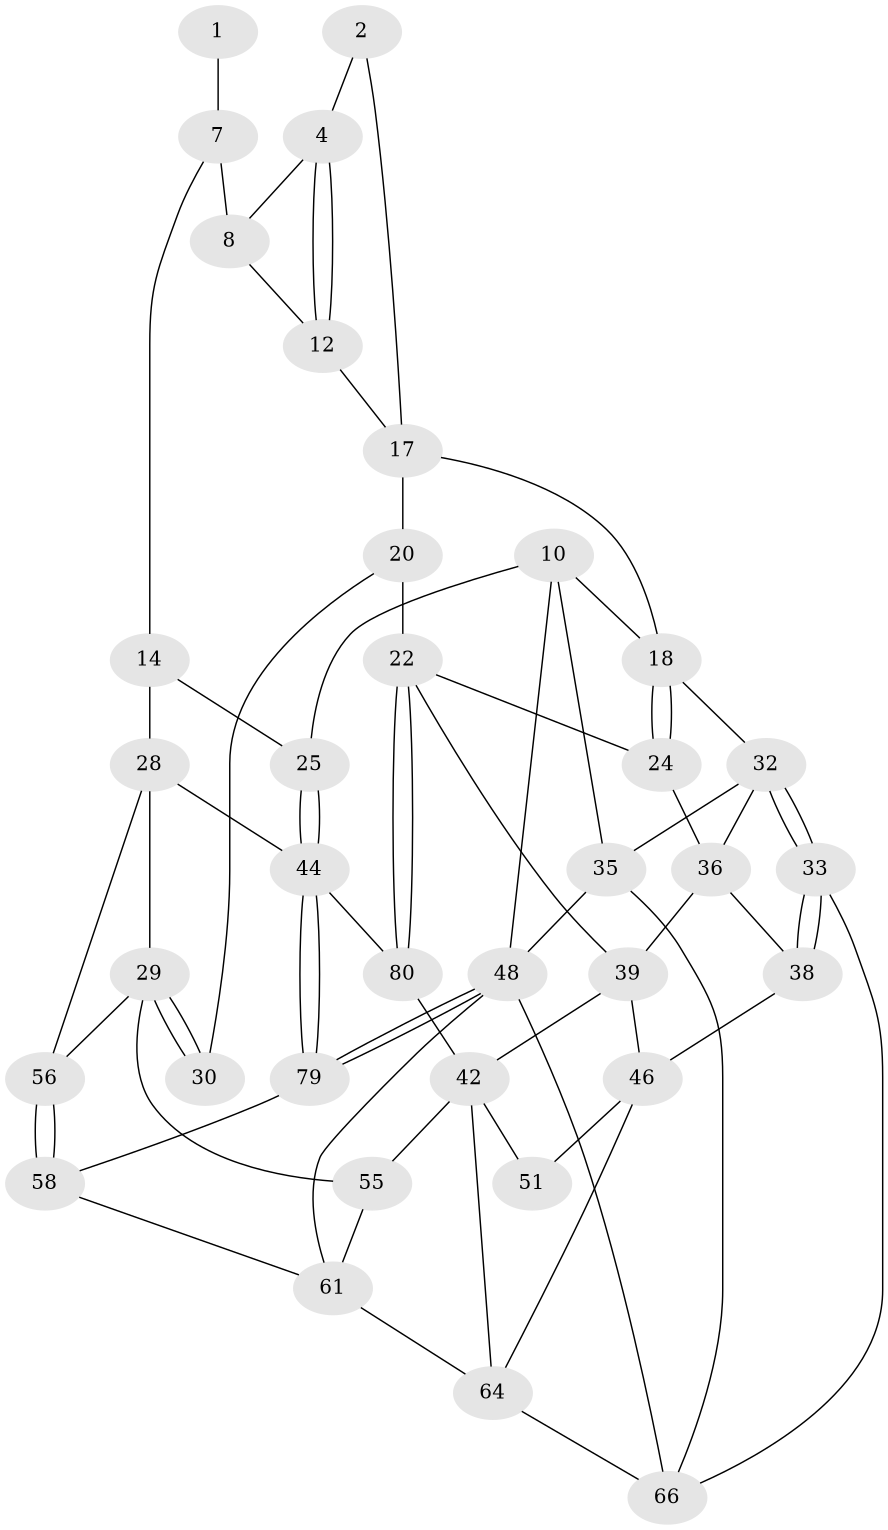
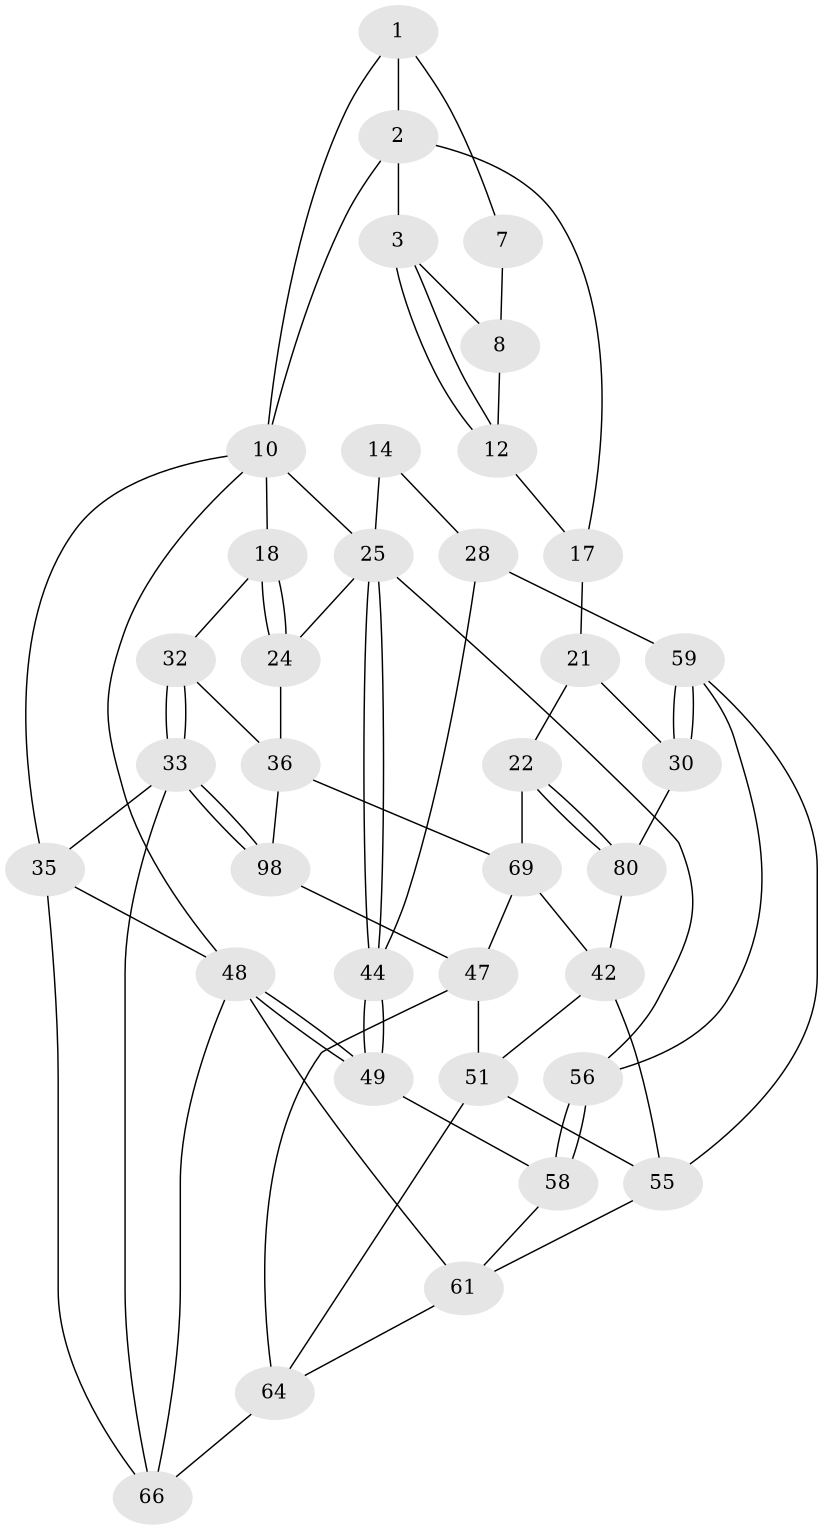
edge "1" -- "2": added
node "4": label "4" -> "3"
edge "1" -- "10": added
edge "2" -- "10": added
edge "7" -- "14": removed
edge "17" -- "18": removed
node "20": label "20" -> "21"
edge "22" -- "24": now "25" -- "24"
edge "32" -- "35": now "33" -- "35"
edge "28" -- "56": now "25" -- "56"
edge "44" -- "80": now "30" -- "80"
node "29": label "29" -> "59"
node "39": label "39" -> "69"
node "38": label "38" -> "98"
node "79": label "79" -> "49"
node "46": label "46" -> "47"
edge "51" -- "55": added
edge "42" -- "64": now "51" -- "64"
